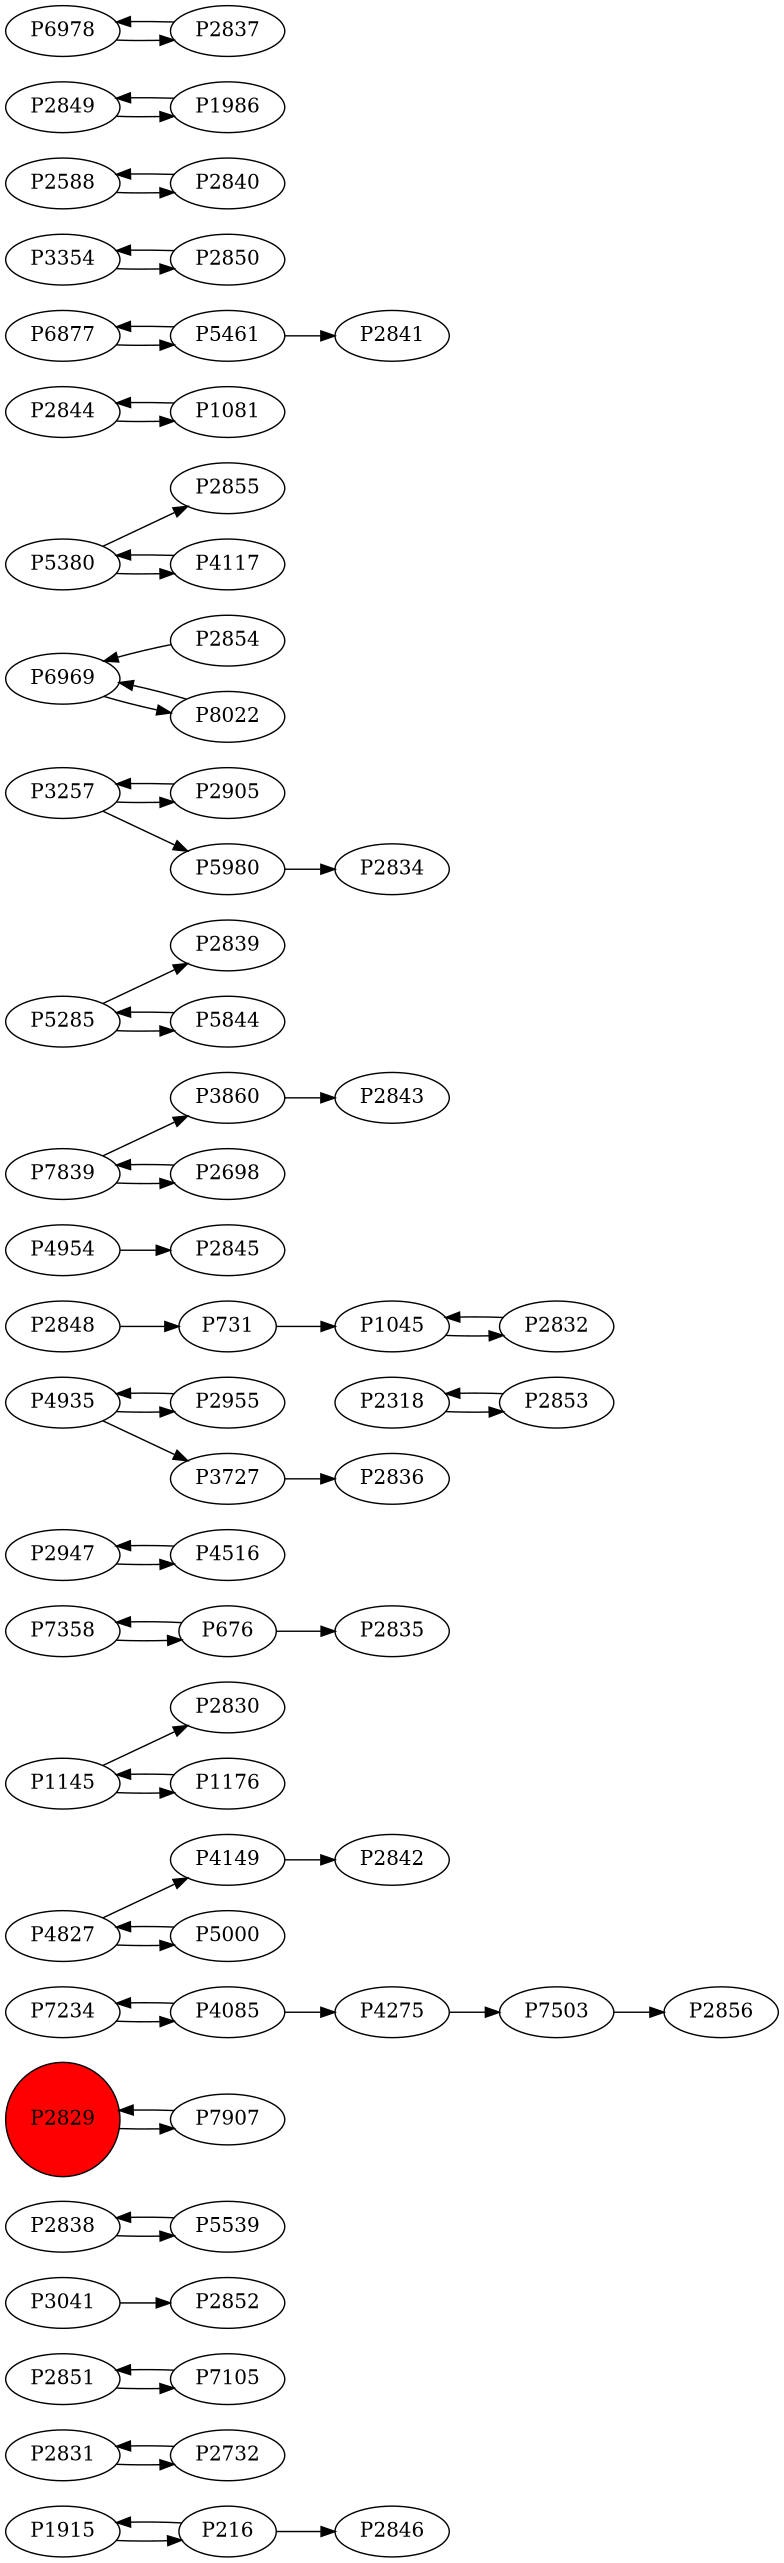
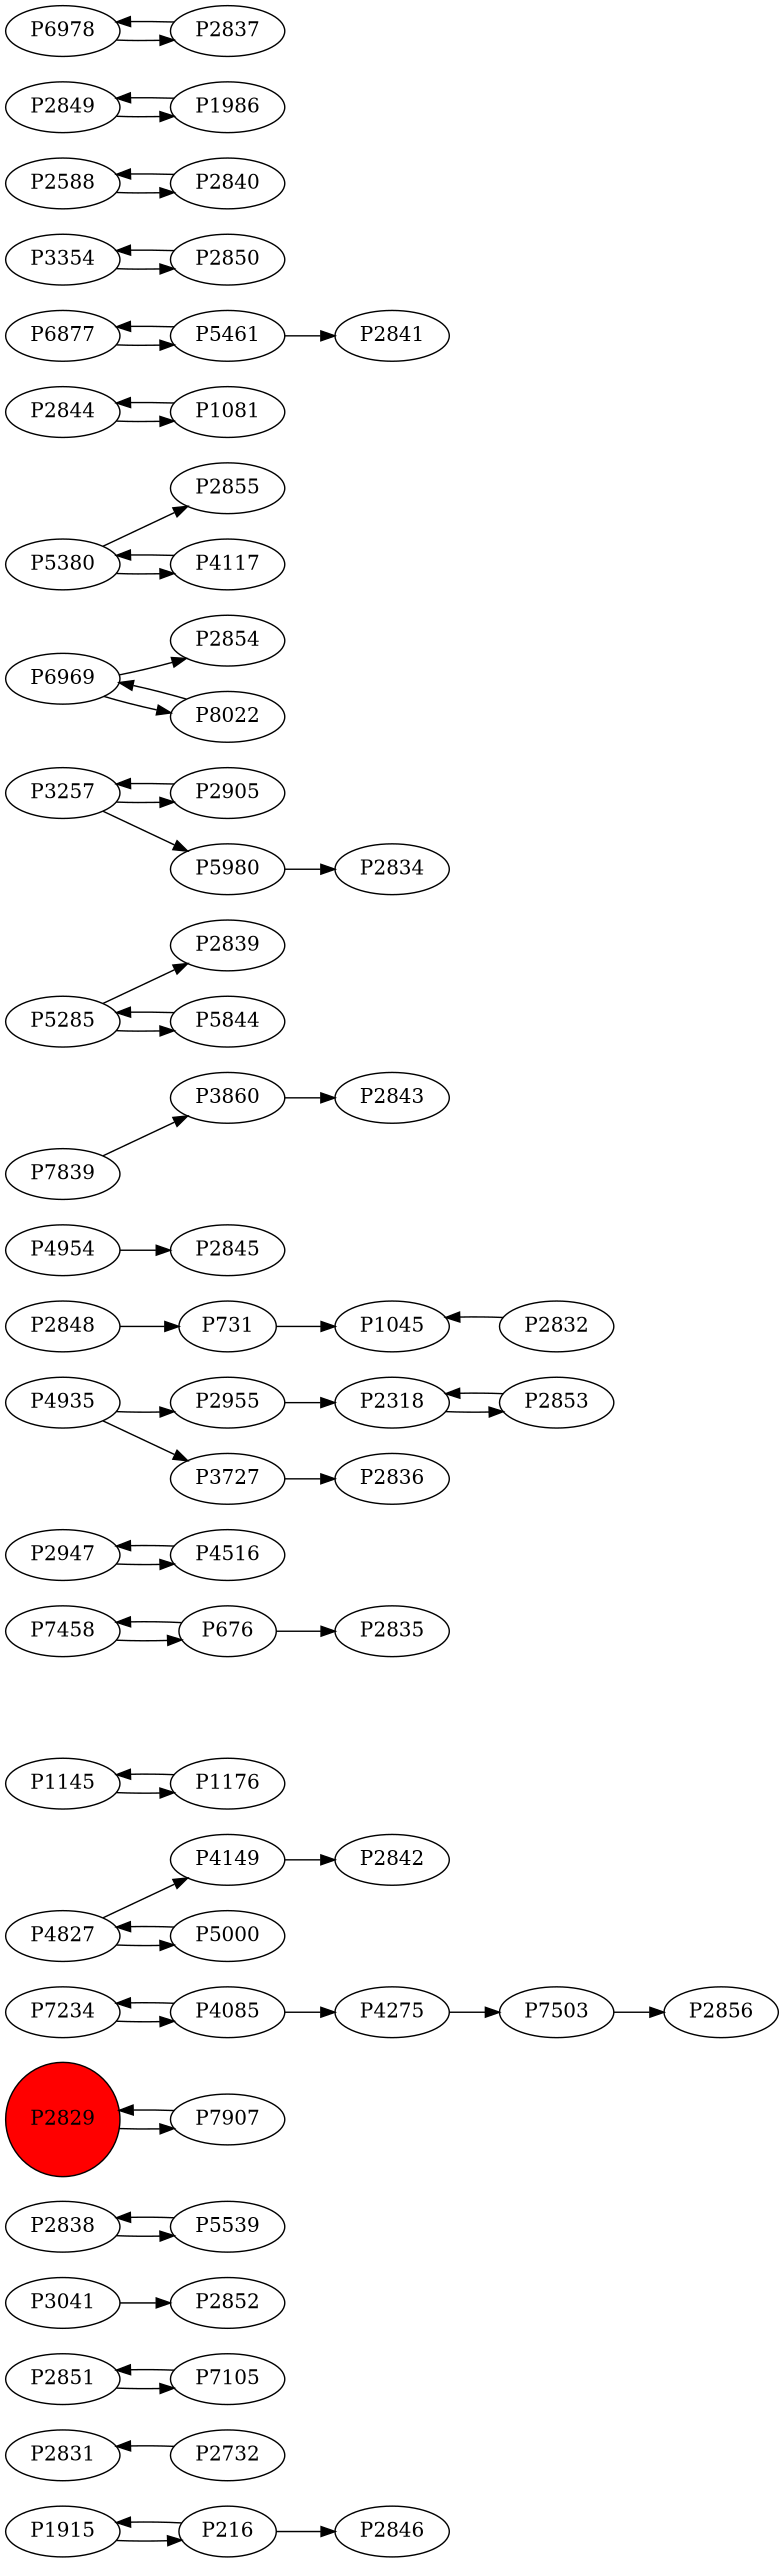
edge "P2854" -> "P6969": reversed
node "P2698": removed
edge "P1045" -> "P2832": removed
edge "P2955" -> "P4935": now "P2955" -> "P2318"
node "P7358": label "P7358" -> "P7458"
node "P2830": removed
edge "P2831" -> "P2732": removed
